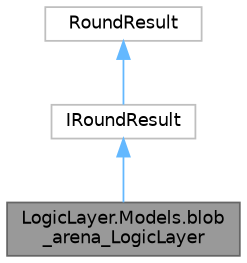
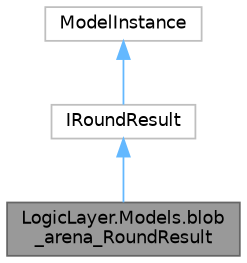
node "RoundResult": label "RoundResult" -> "ModelInstance"
node "LogicLayer.Models.blob _arena_LogicLayer": label "LogicLayer.Models.blob _arena_LogicLayer" -> "LogicLayer.Models.blob _arena_RoundResult"
